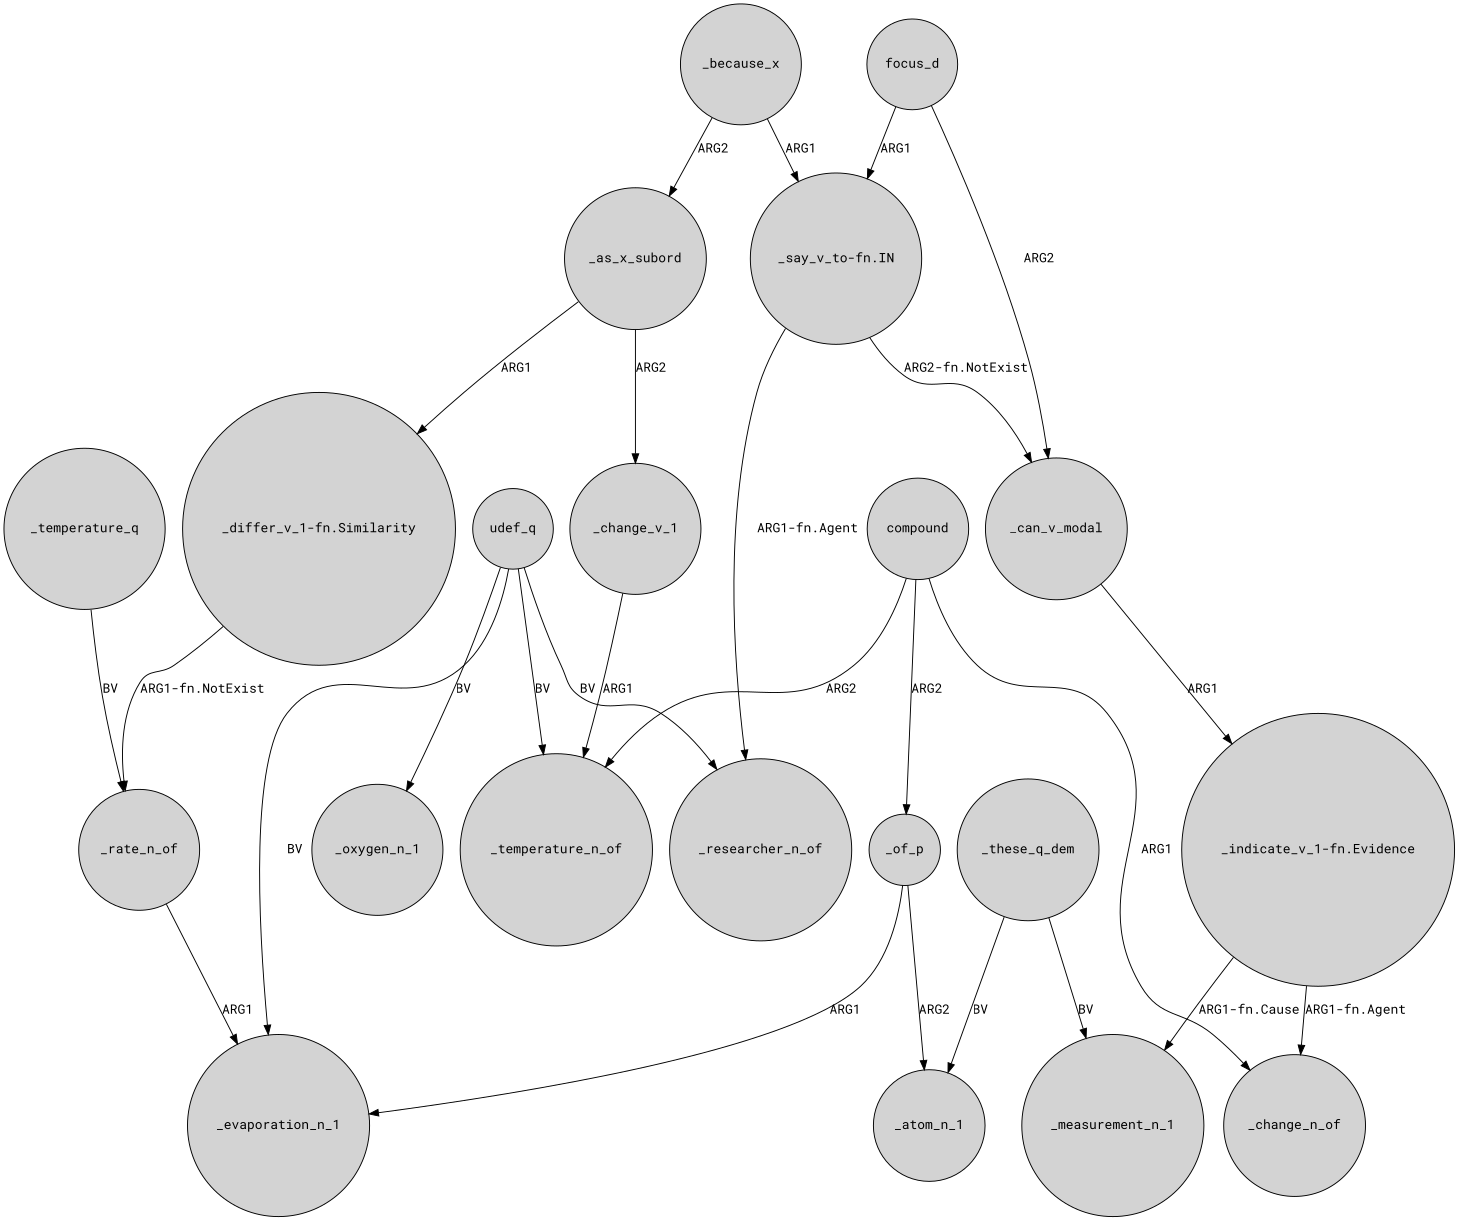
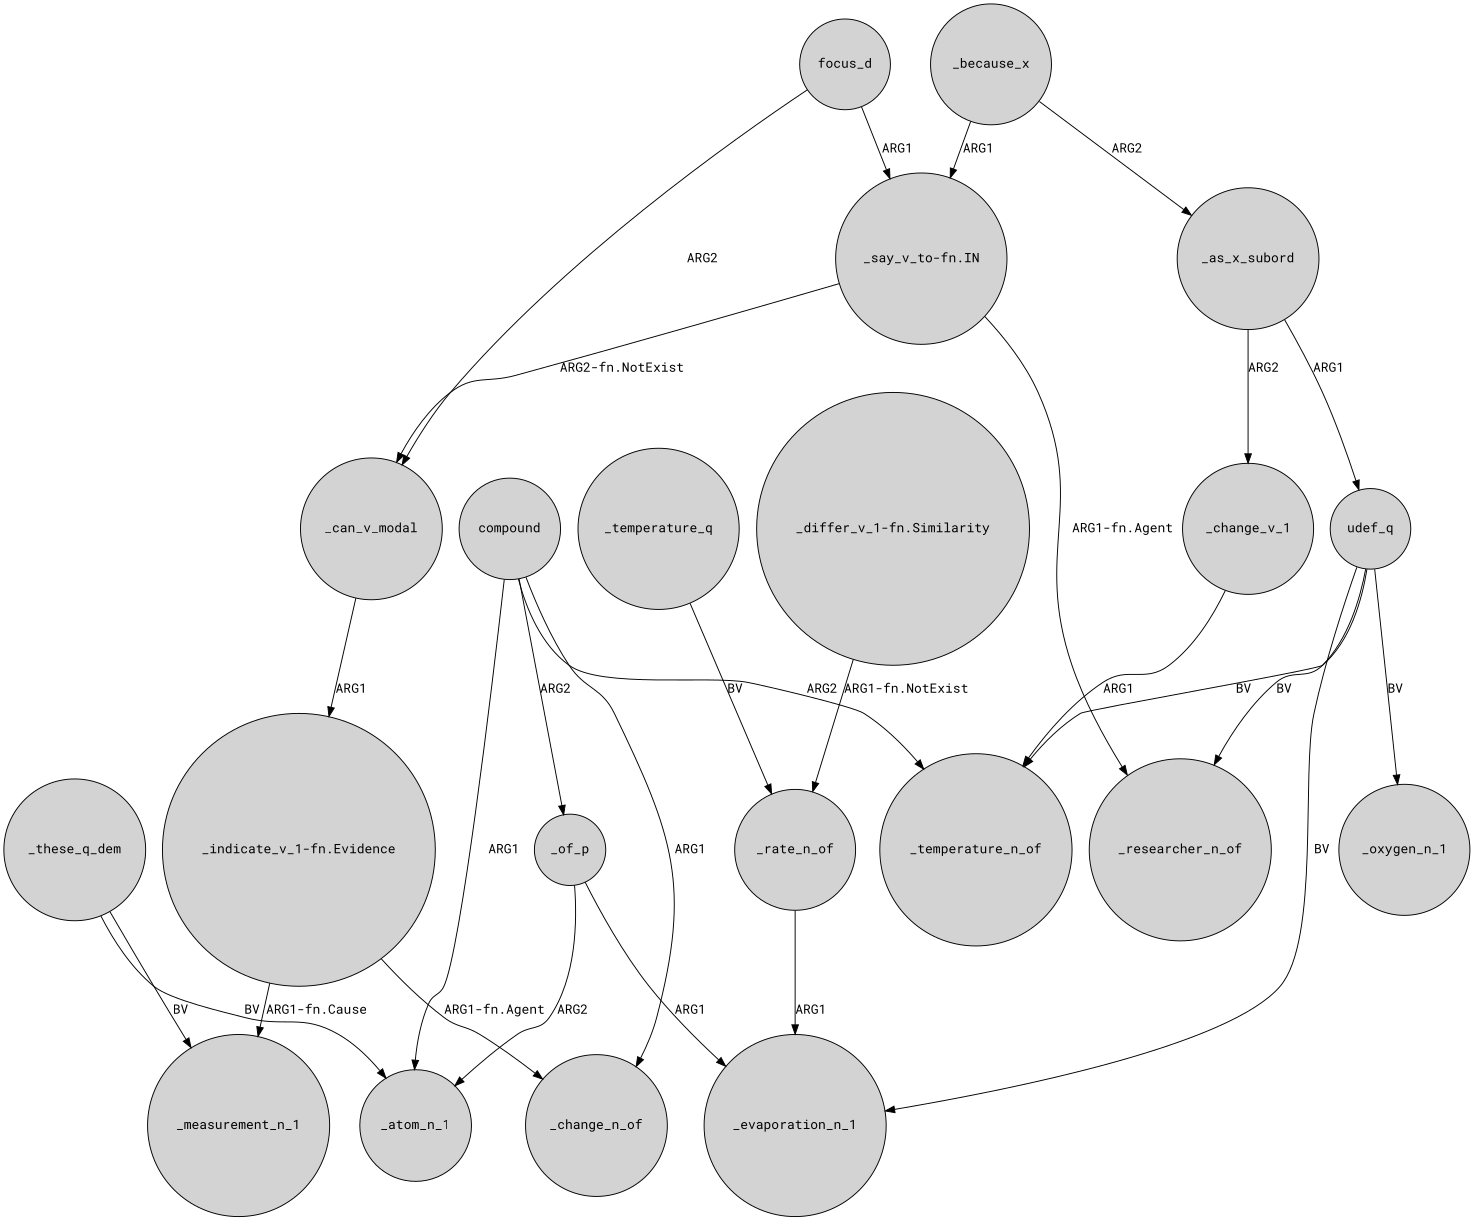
edge "_as_x_subord" -> "_differ_v_1-fn.Similarity": now "_as_x_subord" -> "udef_q"
edge "compound" -> "_atom_n_1": added, label "ARG1"
